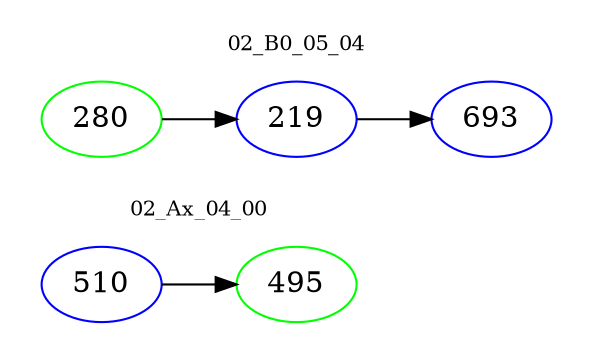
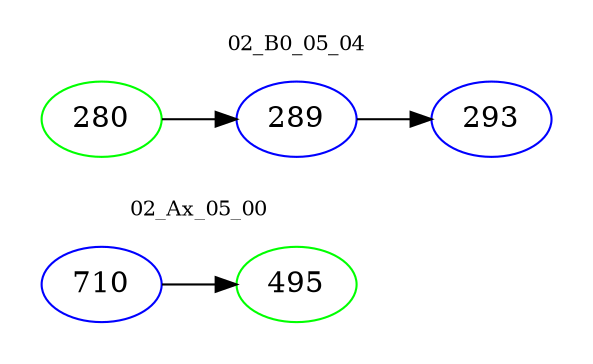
node "219": label "219" -> "289"
node "693": label "693" -> "293"
cluster "02_Ax_04_00": label "02_Ax_04_00" -> "02_Ax_05_00"
node "510": label "510" -> "710"
